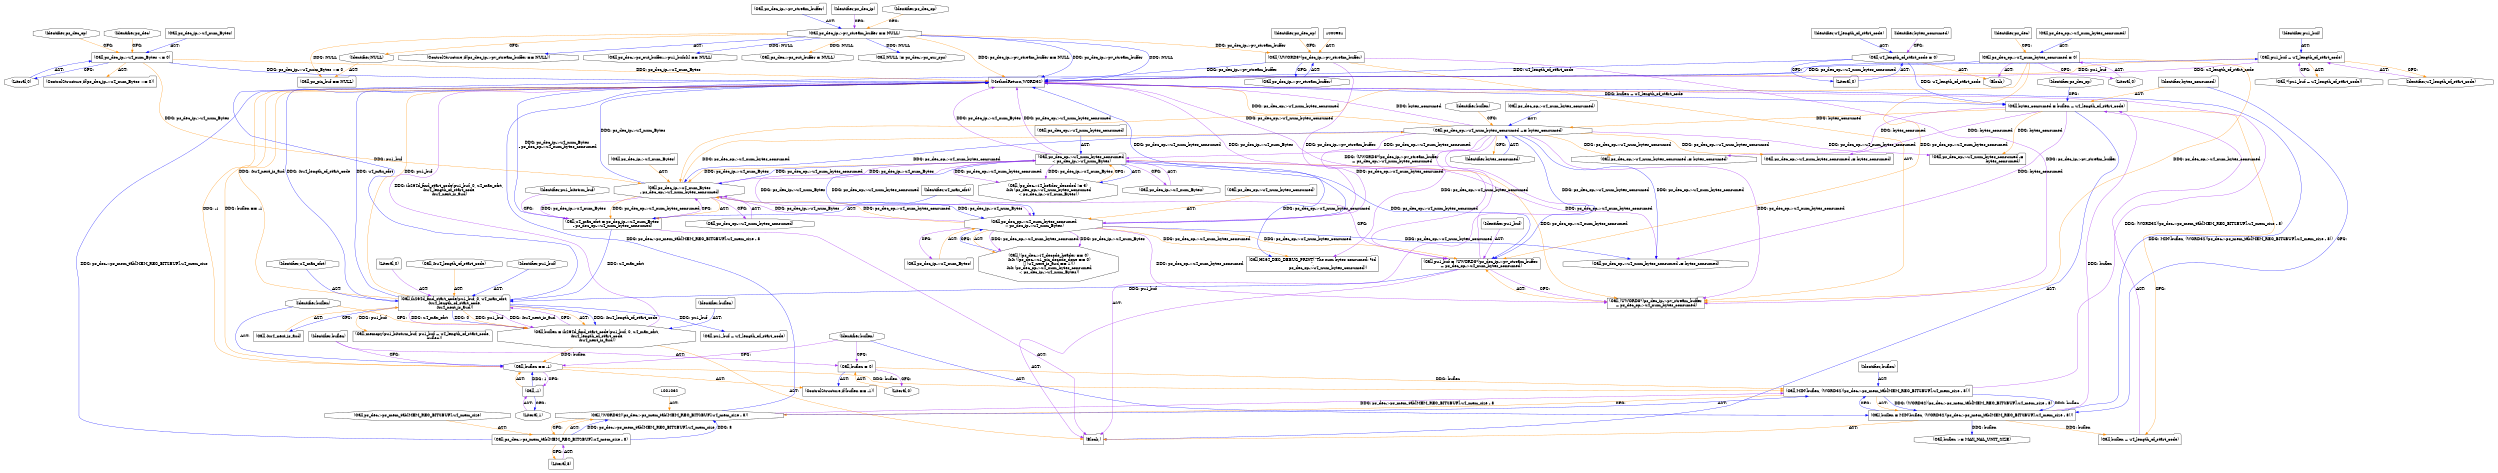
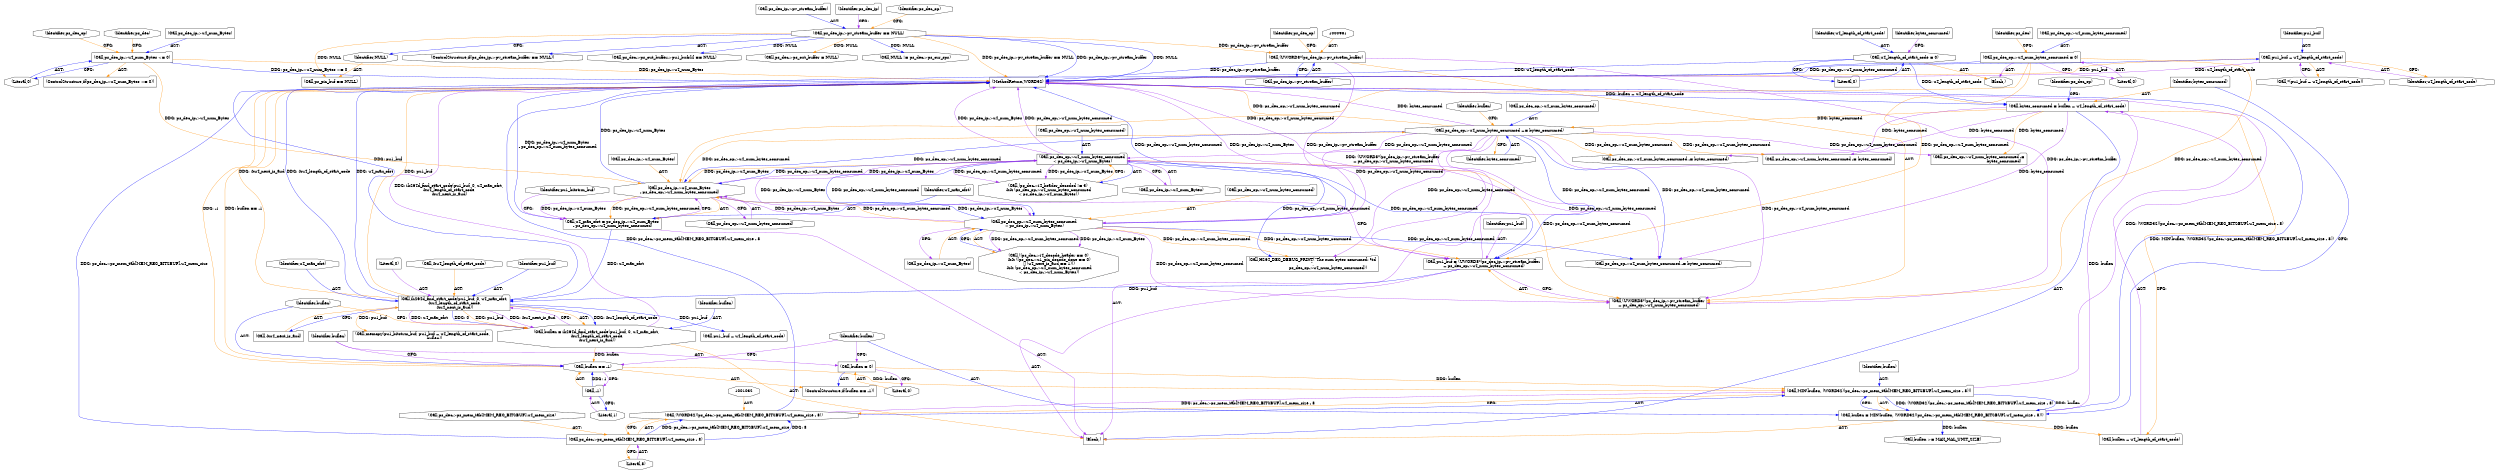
node "1000981": shape folder -> octagon
edge "(Call,ps_dec_ip->pv_stream_buffer == NULL)" -> "(Identifier,NULL)": color darkorange -> blue
node "(Literal,8)": shape folder -> octagon
